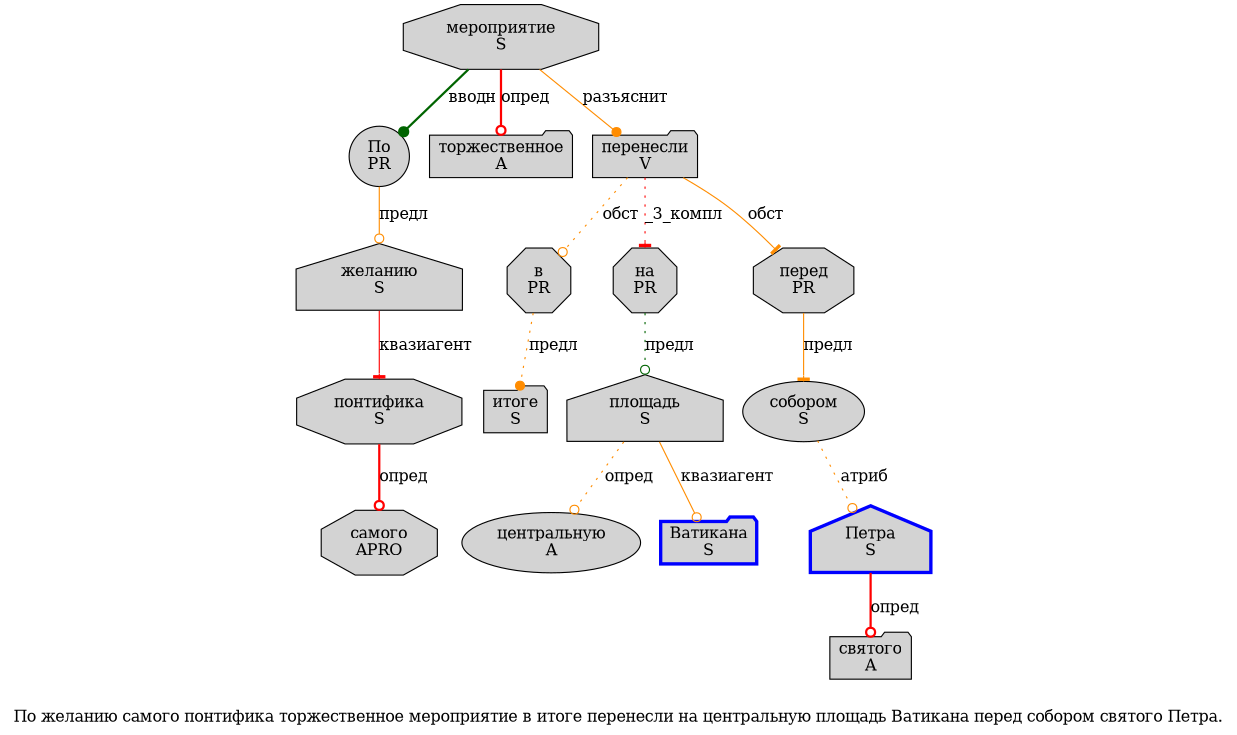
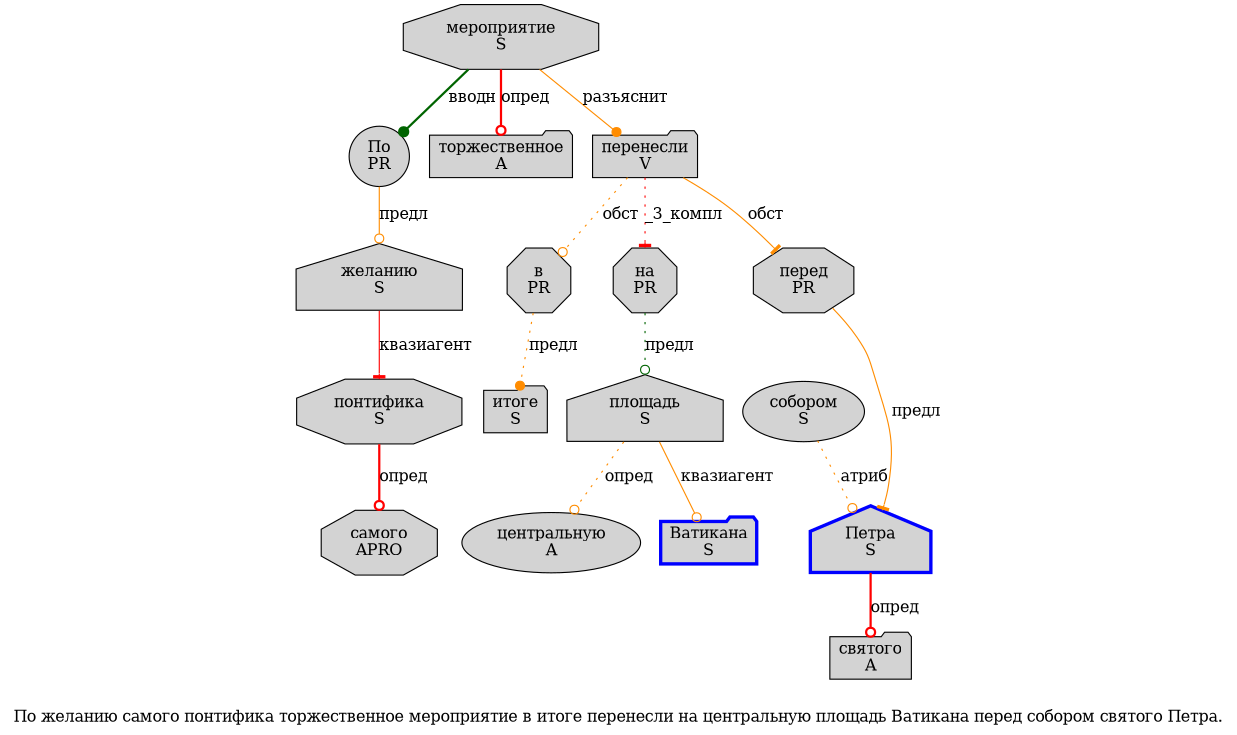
edge "перед PR" -> "собором S": now "перед PR" -> "Петра S"
